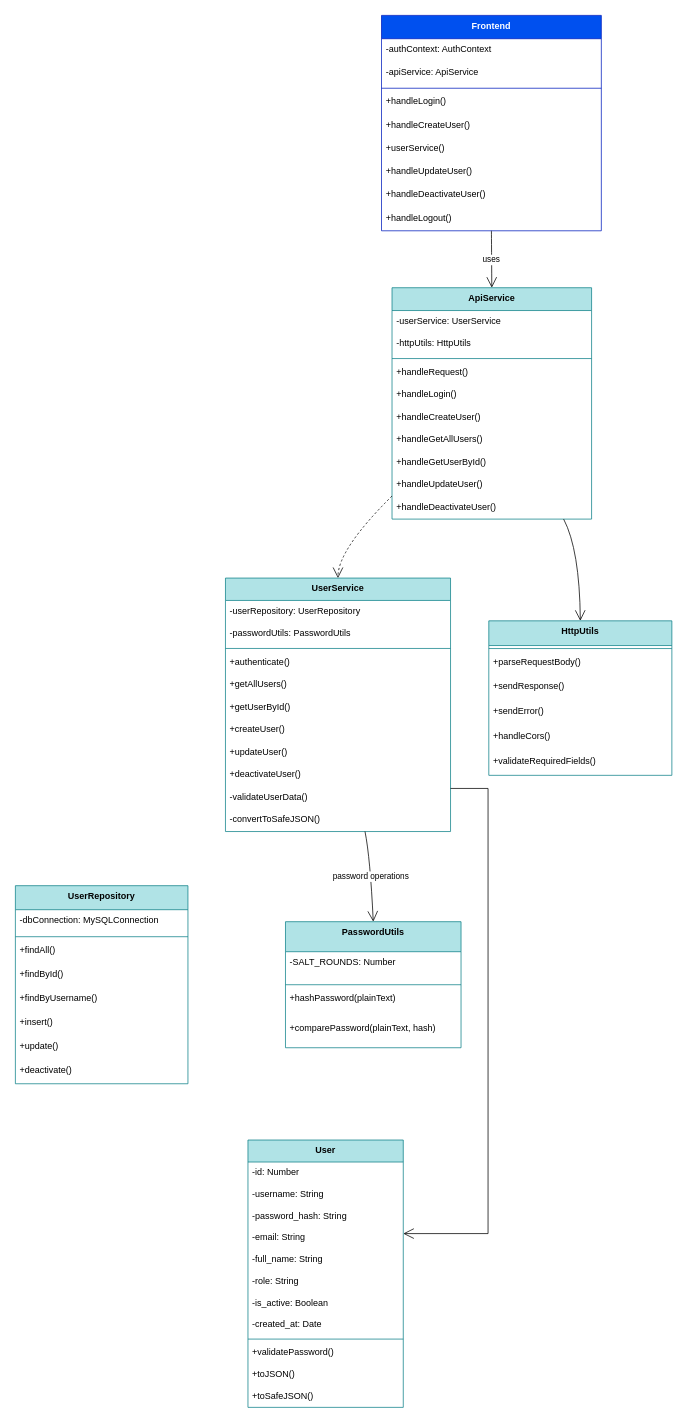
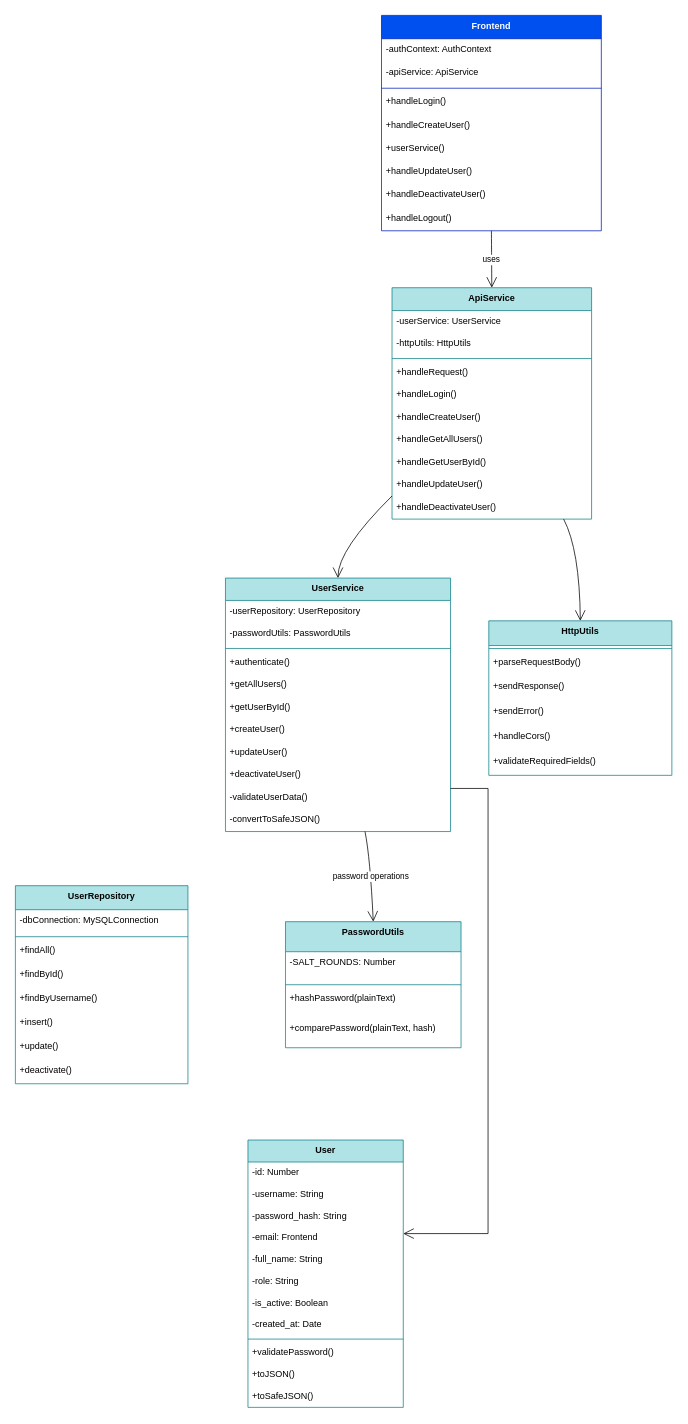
edge "ApiService" -> "UserService": style dashed -> solid
node "-email: String": label "-email: String" -> "-email: Frontend"
